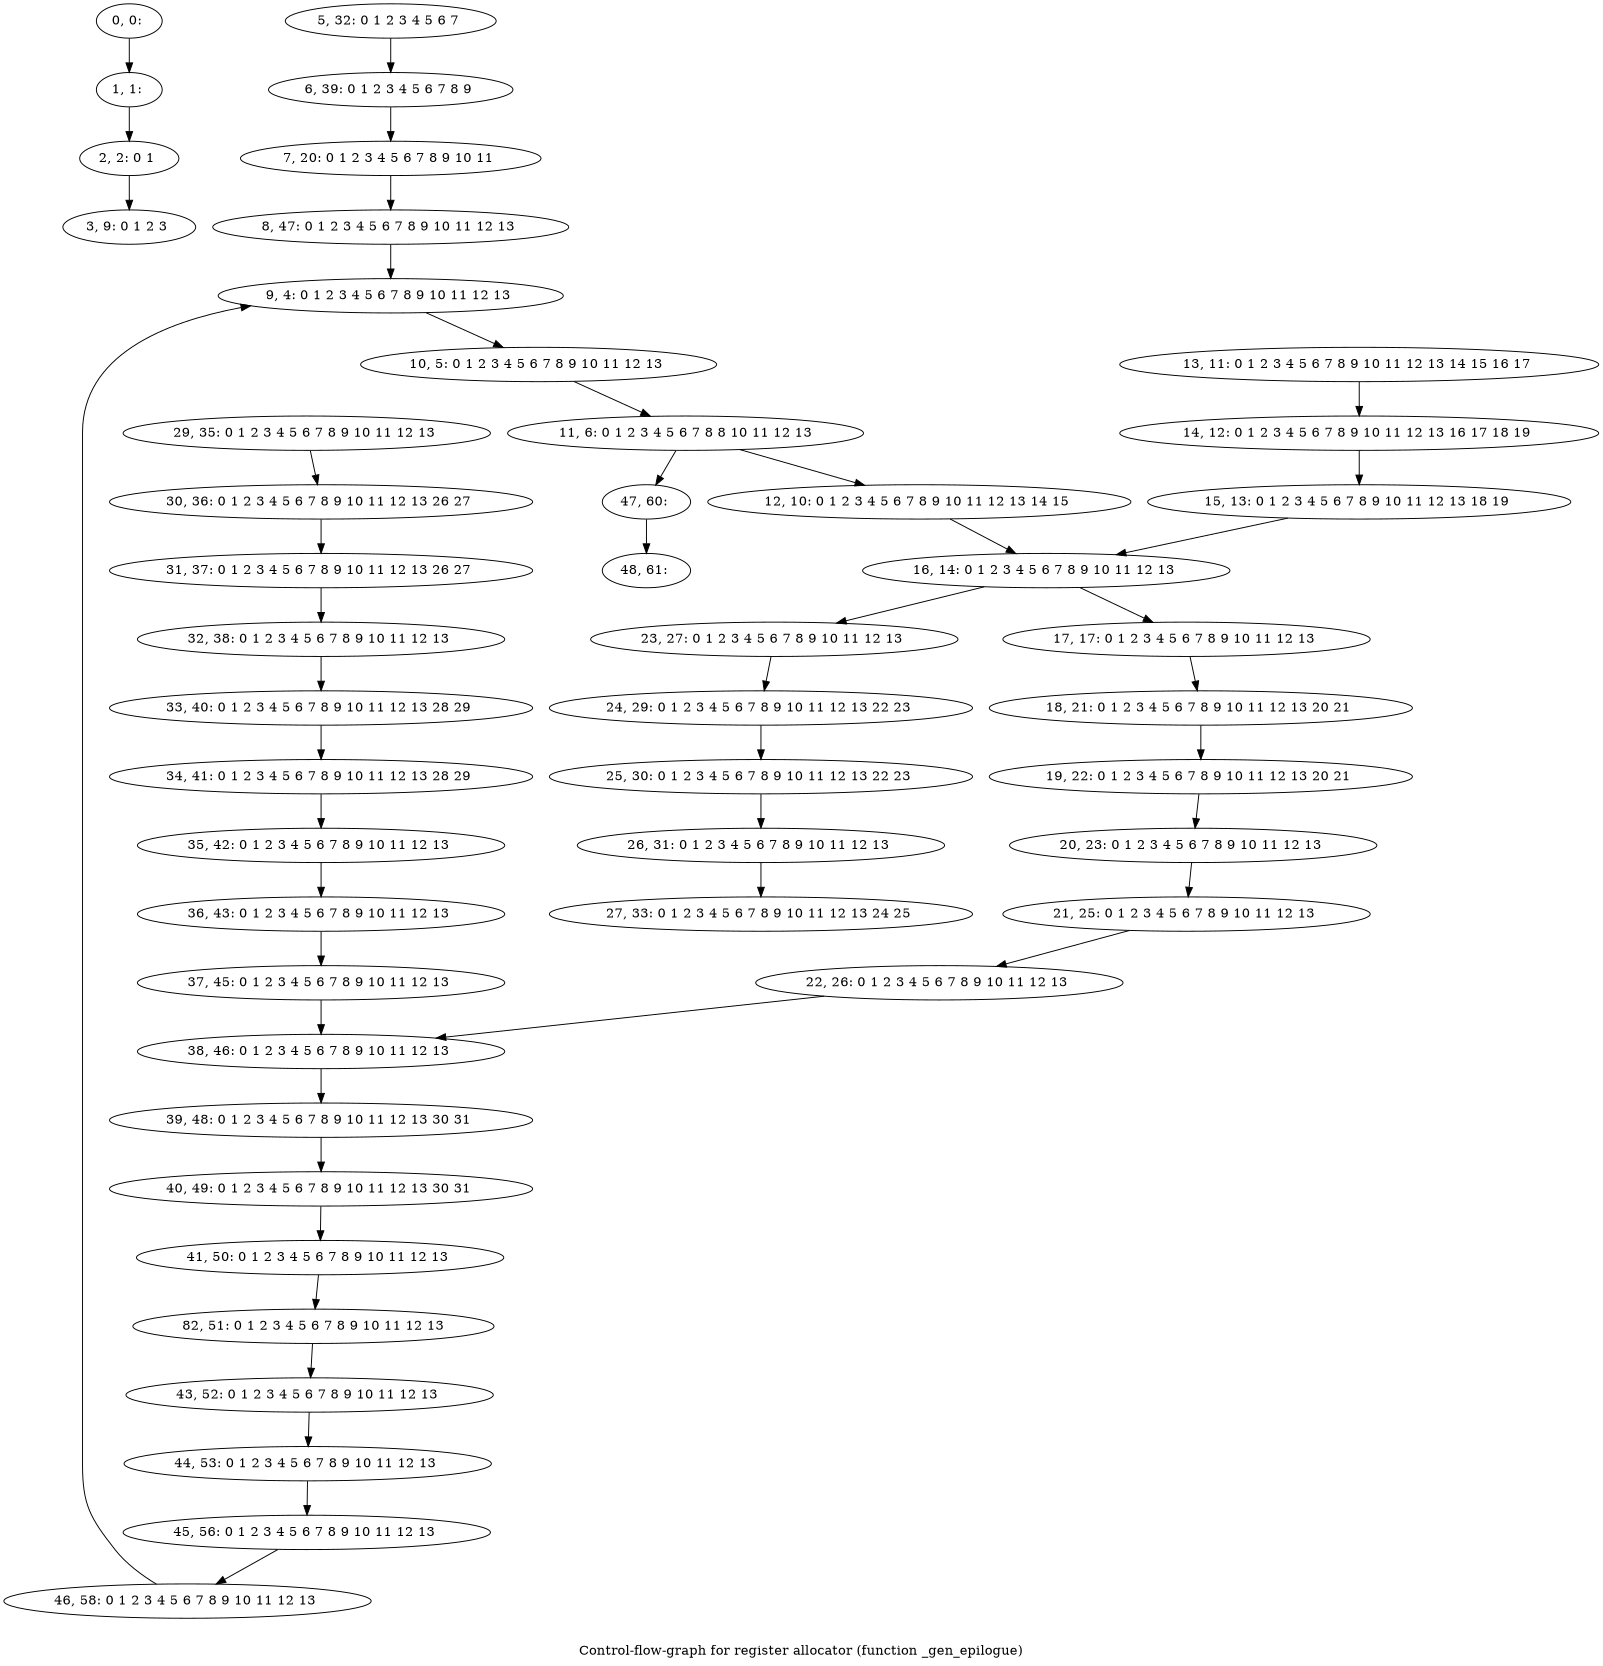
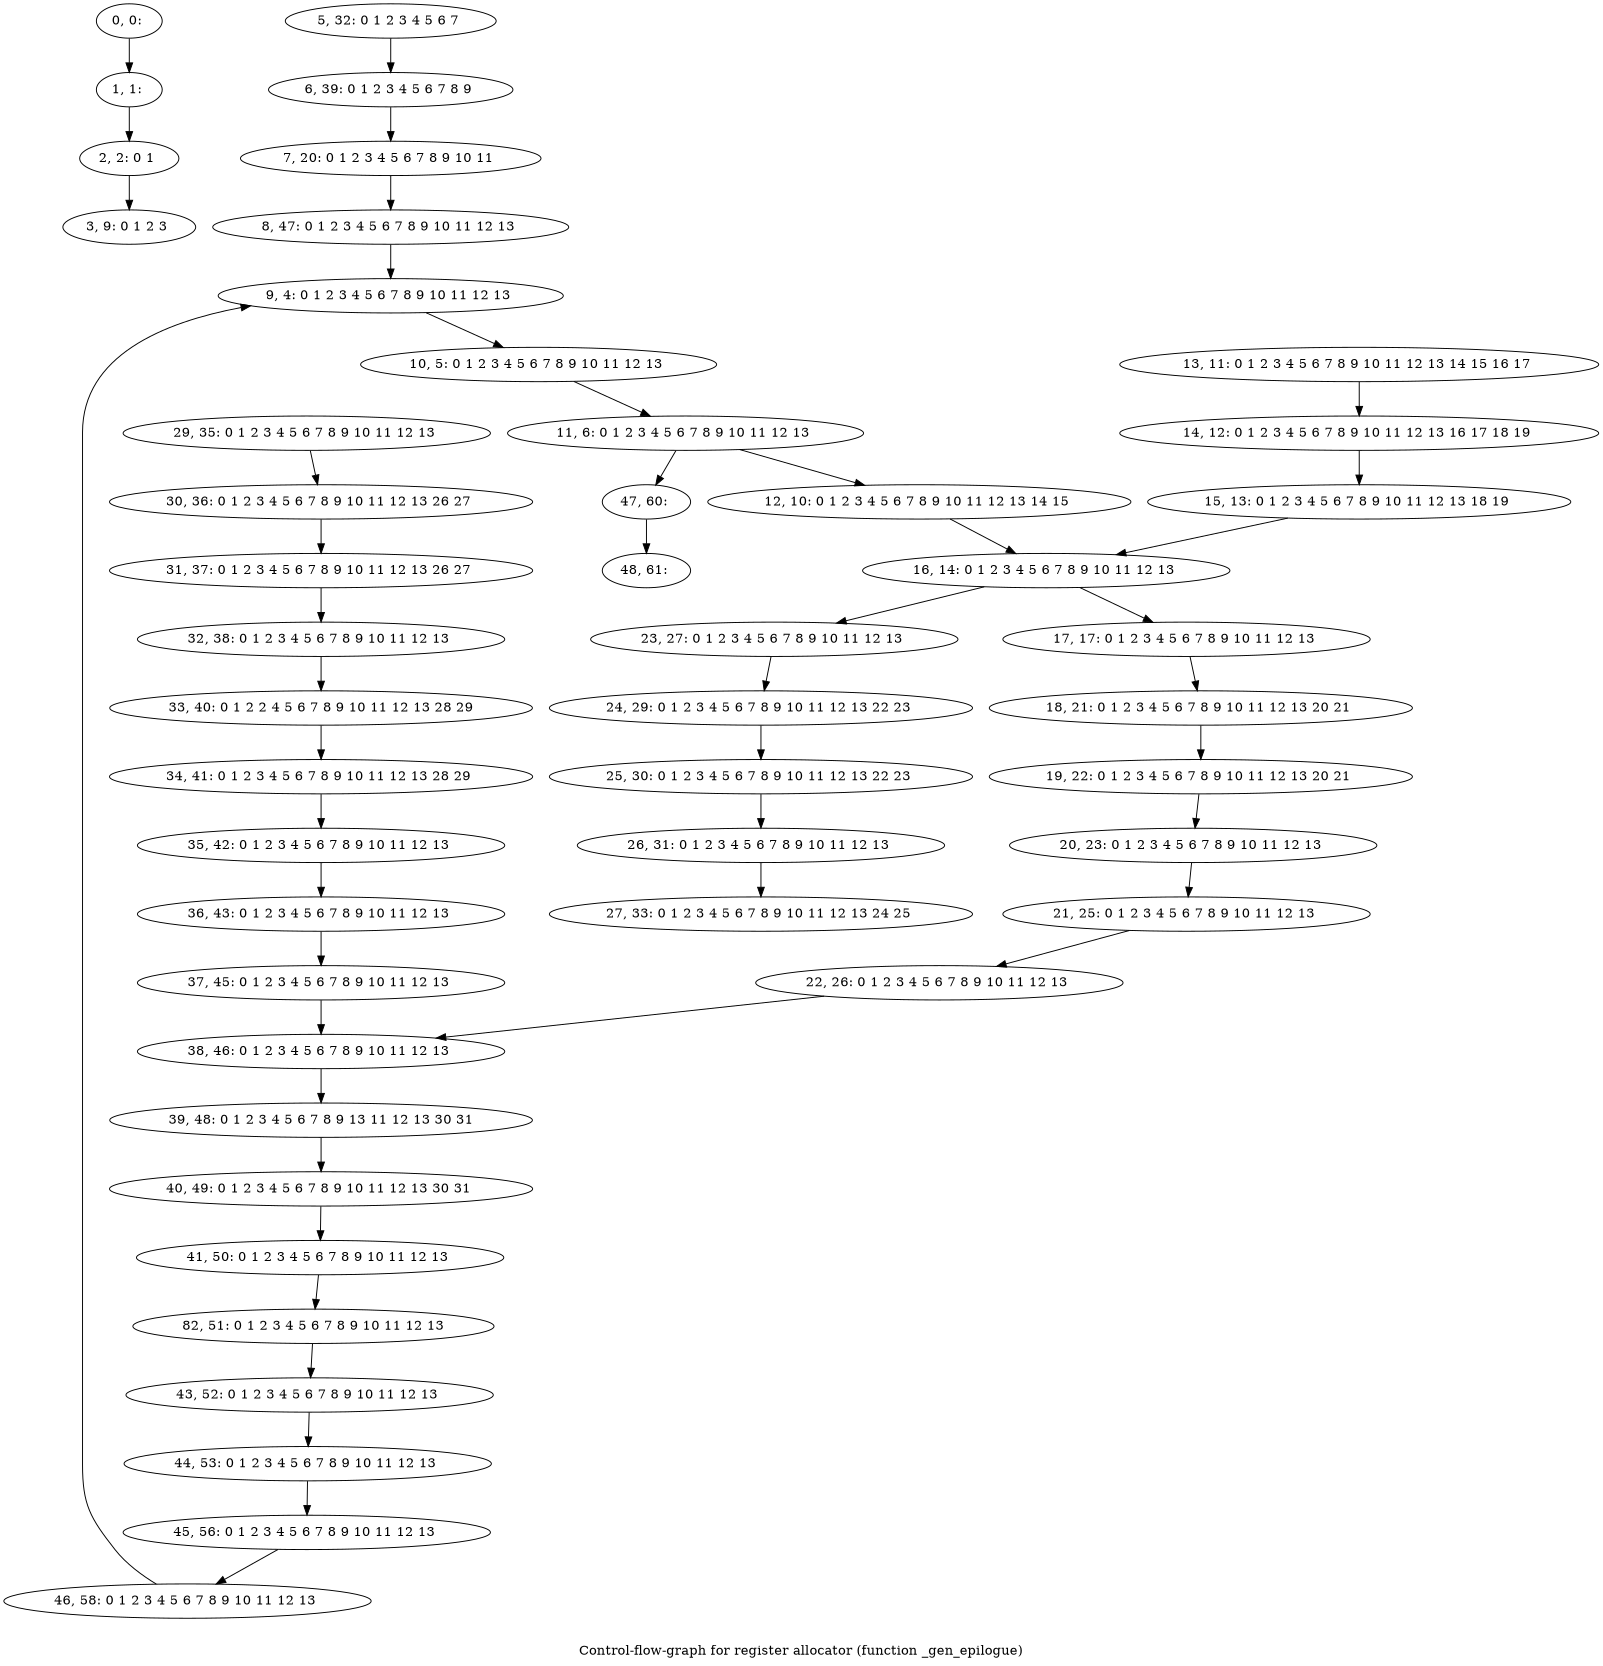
node "11, 6: 0 1 2 3 4 5 6 7 8 8 10 11 12 13": label "11, 6: 0 1 2 3 4 5 6 7 8 8 10 11 12 13" -> "11, 6: 0 1 2 3 4 5 6 7 8 9 10 11 12 13"
node "33, 40: 0 1 2 3 4 5 6 7 8 9 10 11 12 13 28 29": label "33, 40: 0 1 2 3 4 5 6 7 8 9 10 11 12 13 28 29" -> "33, 40: 0 1 2 2 4 5 6 7 8 9 10 11 12 13 28 29"
node "39, 48: 0 1 2 3 4 5 6 7 8 9 10 11 12 13 30 31": label "39, 48: 0 1 2 3 4 5 6 7 8 9 10 11 12 13 30 31" -> "39, 48: 0 1 2 3 4 5 6 7 8 9 13 11 12 13 30 31"
